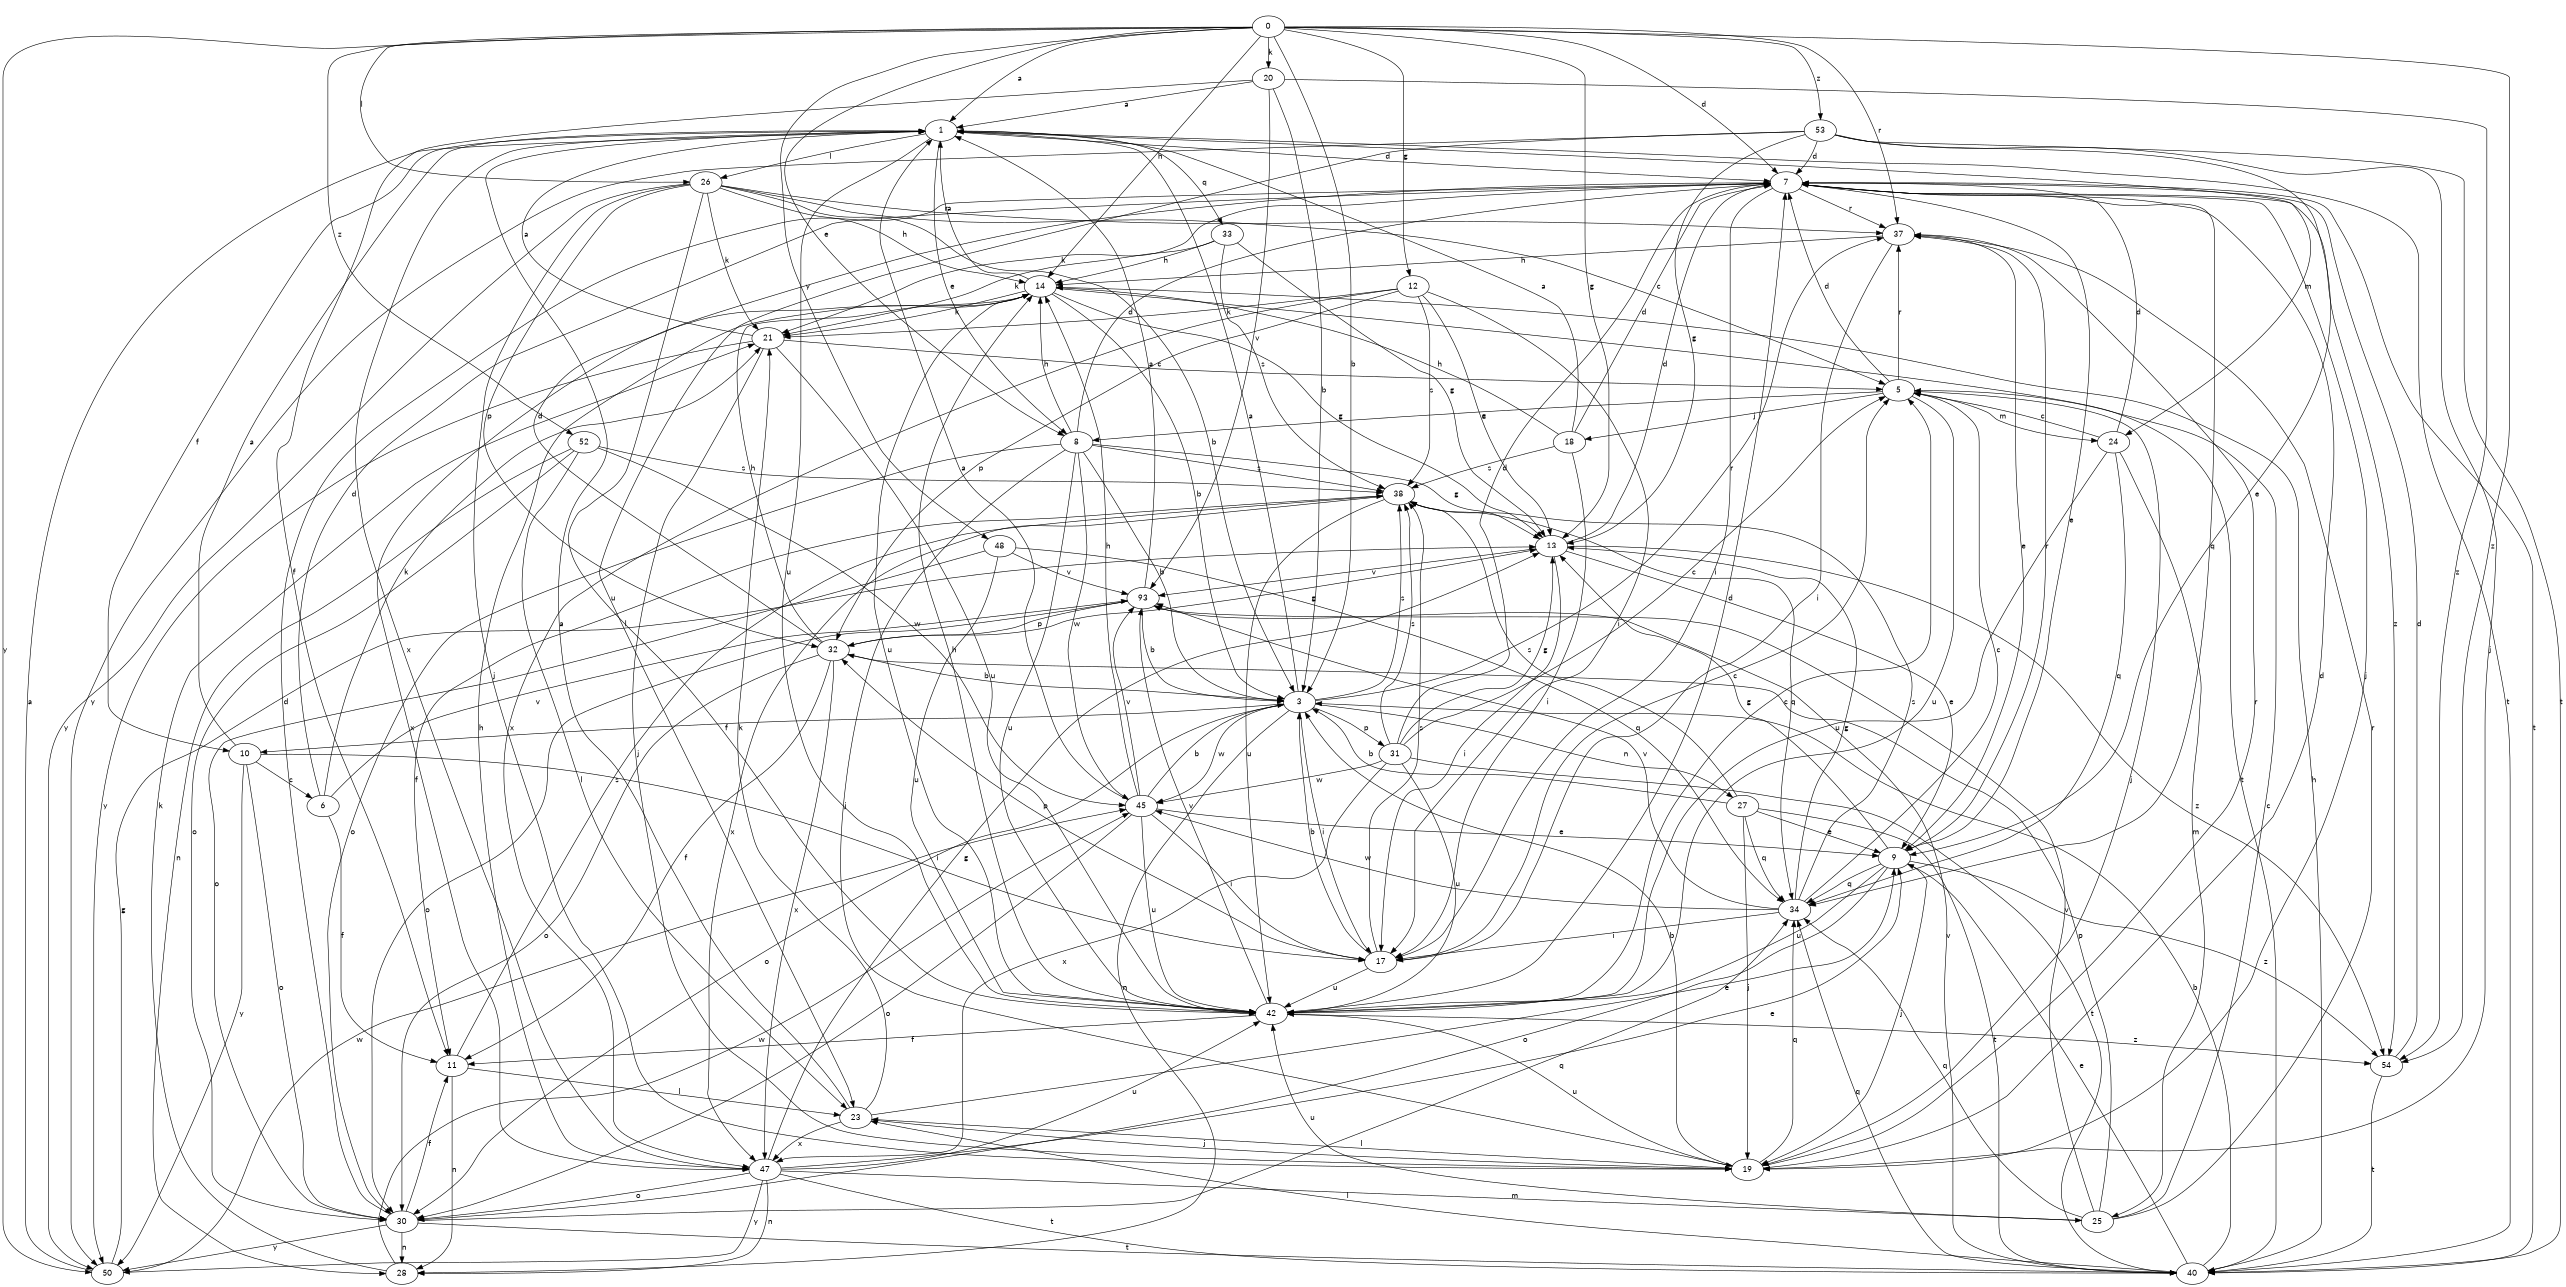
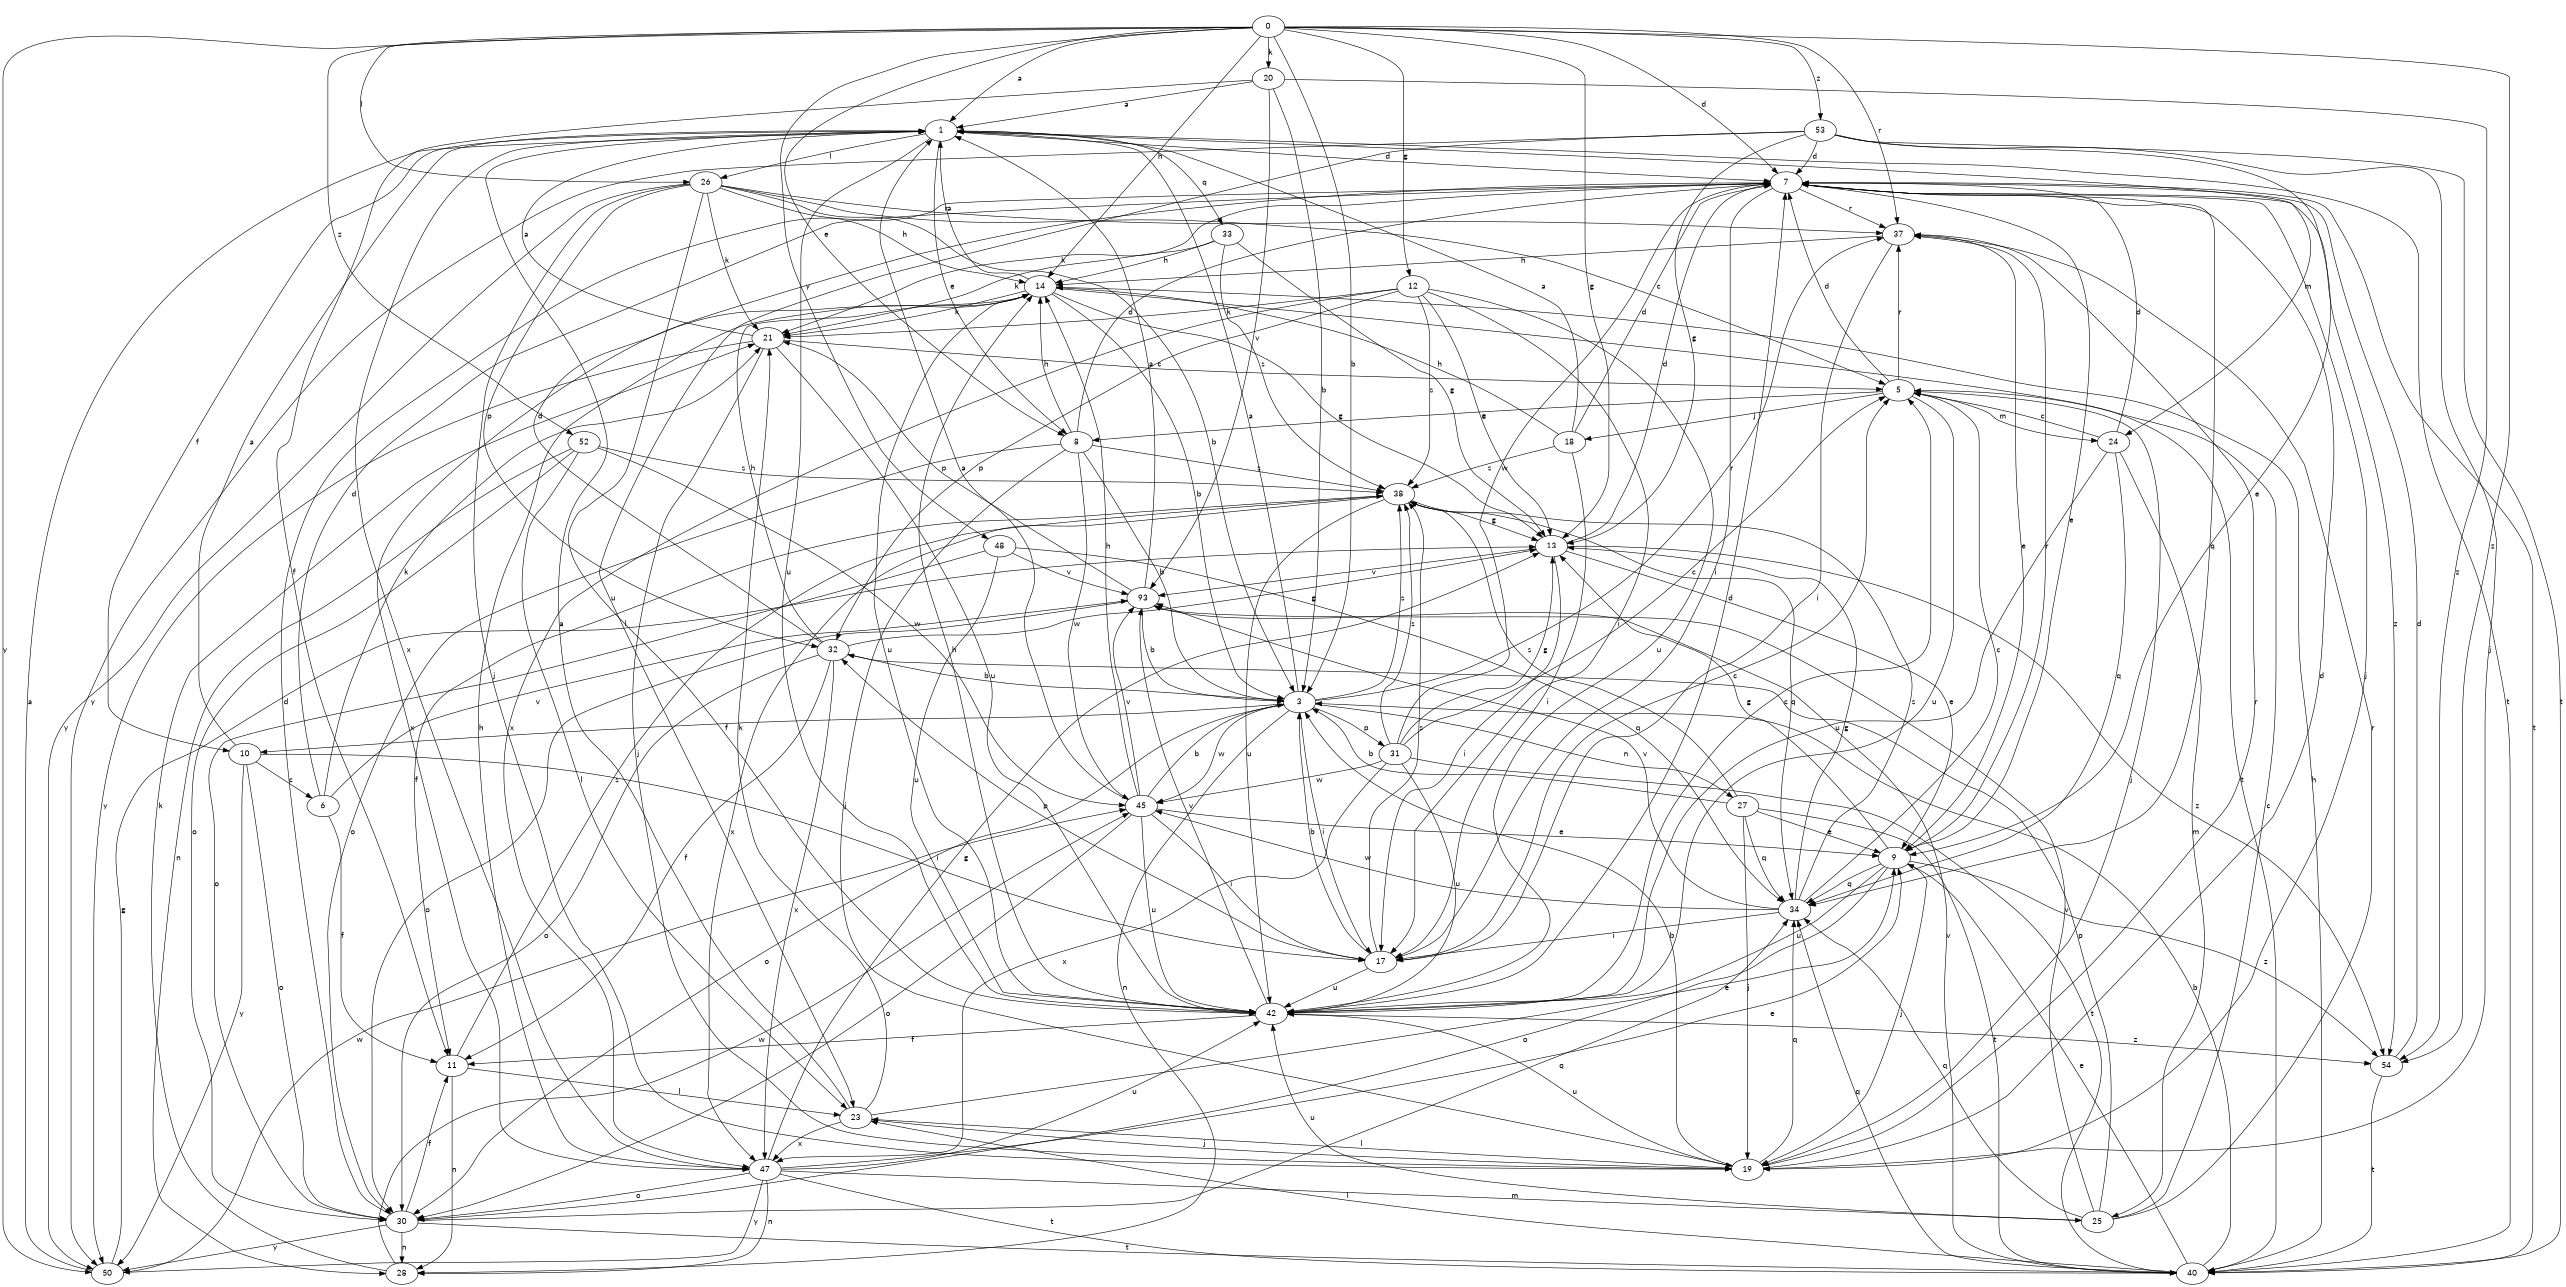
edge "8" -> "13": now "38" -> "13"
edge "31" -> "7": label "d" -> "w"
edge "93" -> "32": now "93" -> "21"
edge "8" -> "42": now "12" -> "42"
